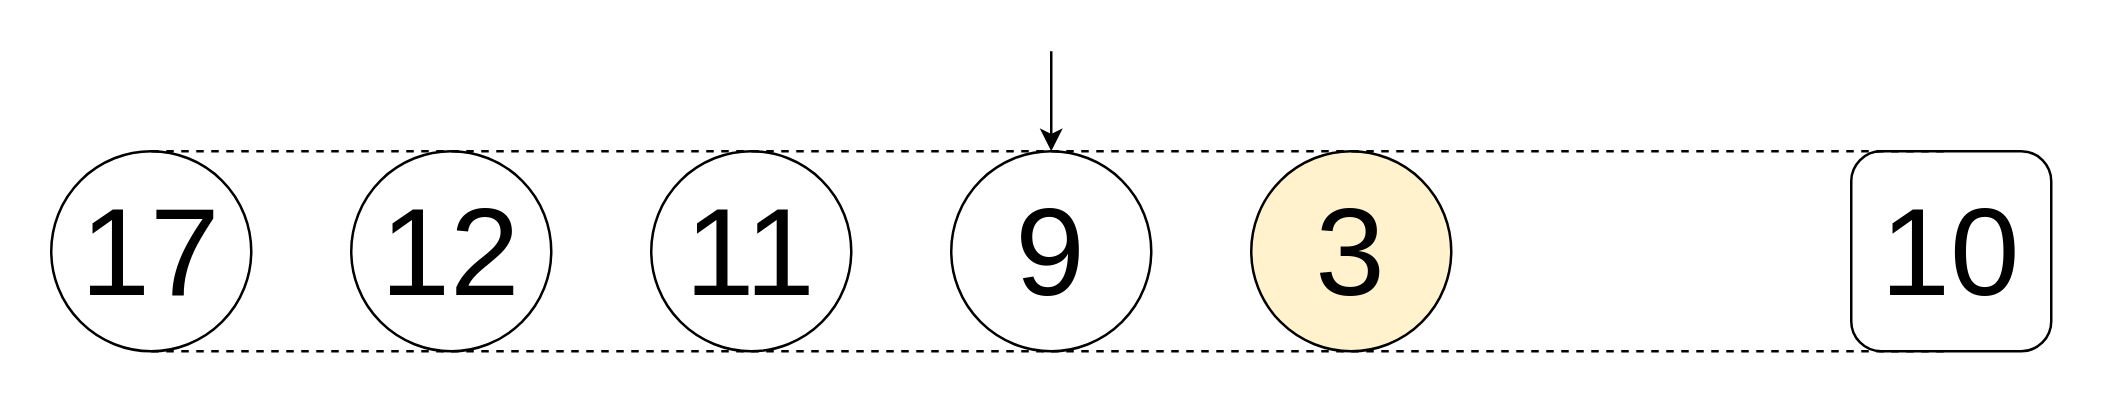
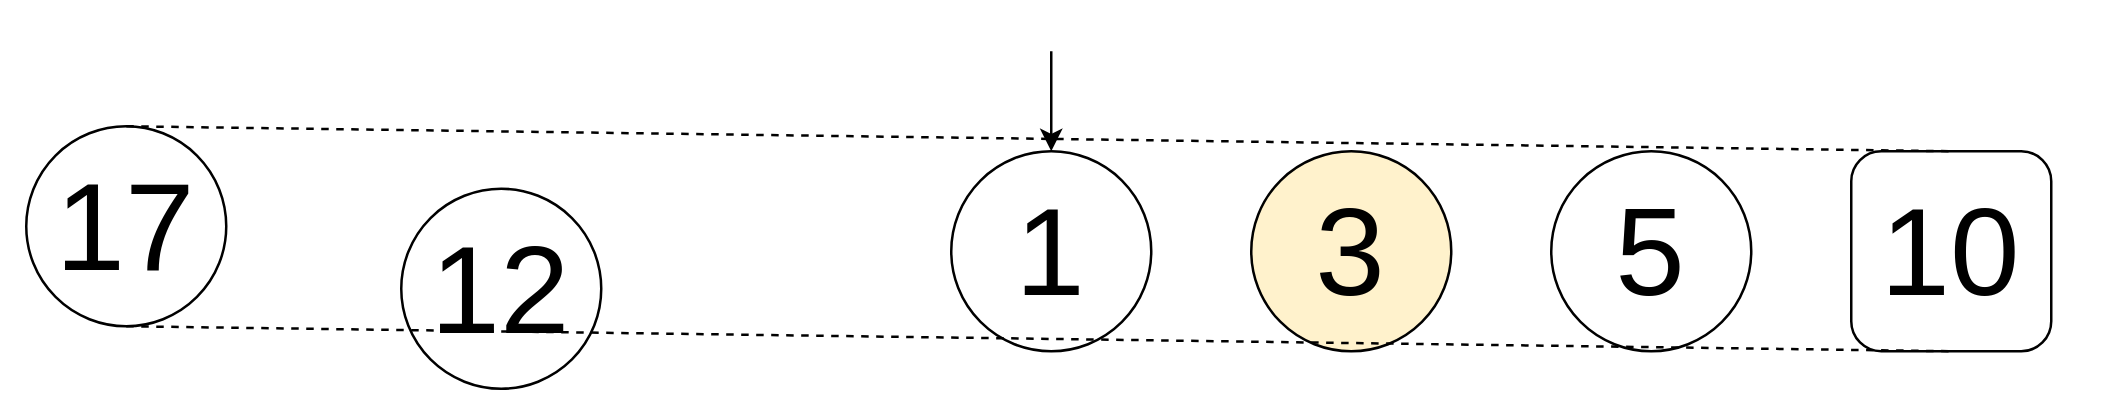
node "17": moved (151, 251) -> (126, 226)
node "12": moved (451, 251) -> (501, 289)
node "11": removed
node "9": label "9" -> "1"
node "5": added
